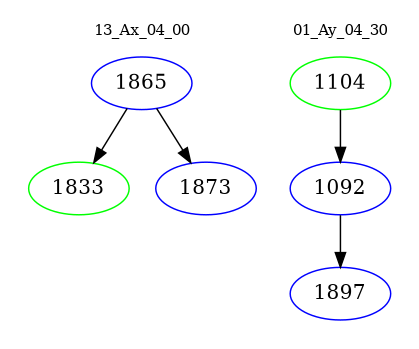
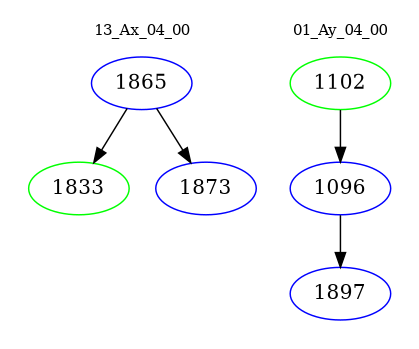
cluster "01_Ay_04_30": label "01_Ay_04_30" -> "01_Ay_04_00"
node "1104": label "1104" -> "1102"
node "1092": label "1092" -> "1096"
